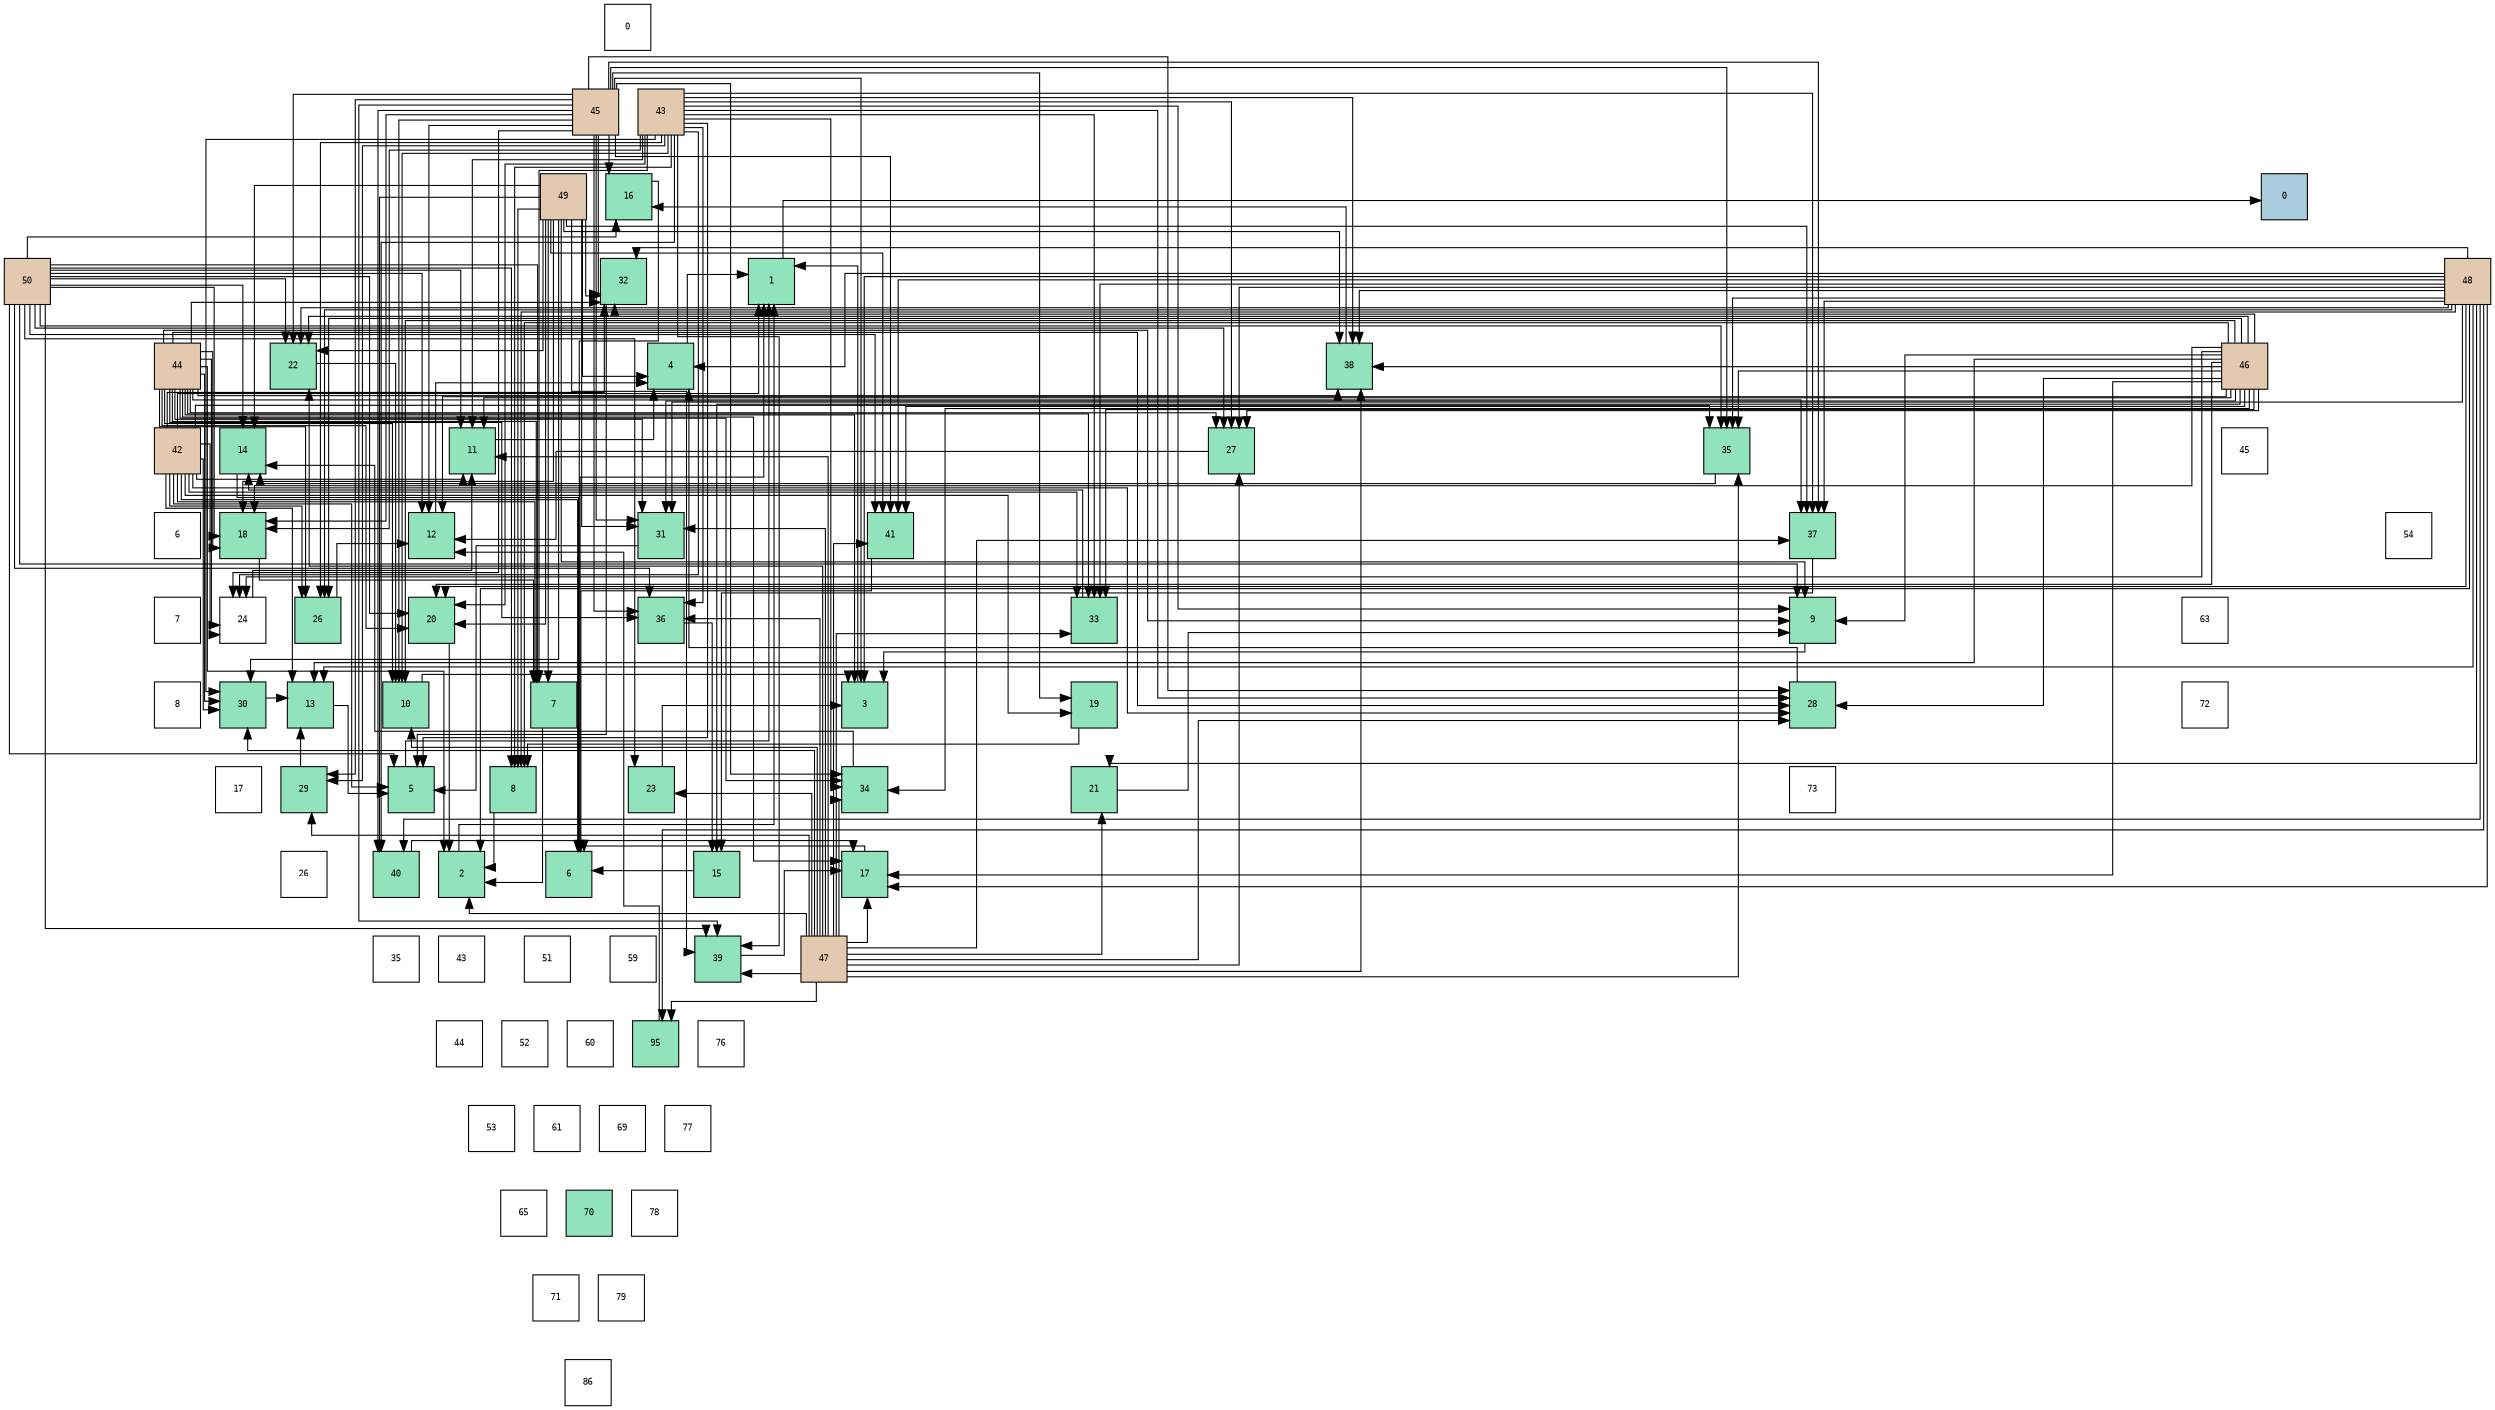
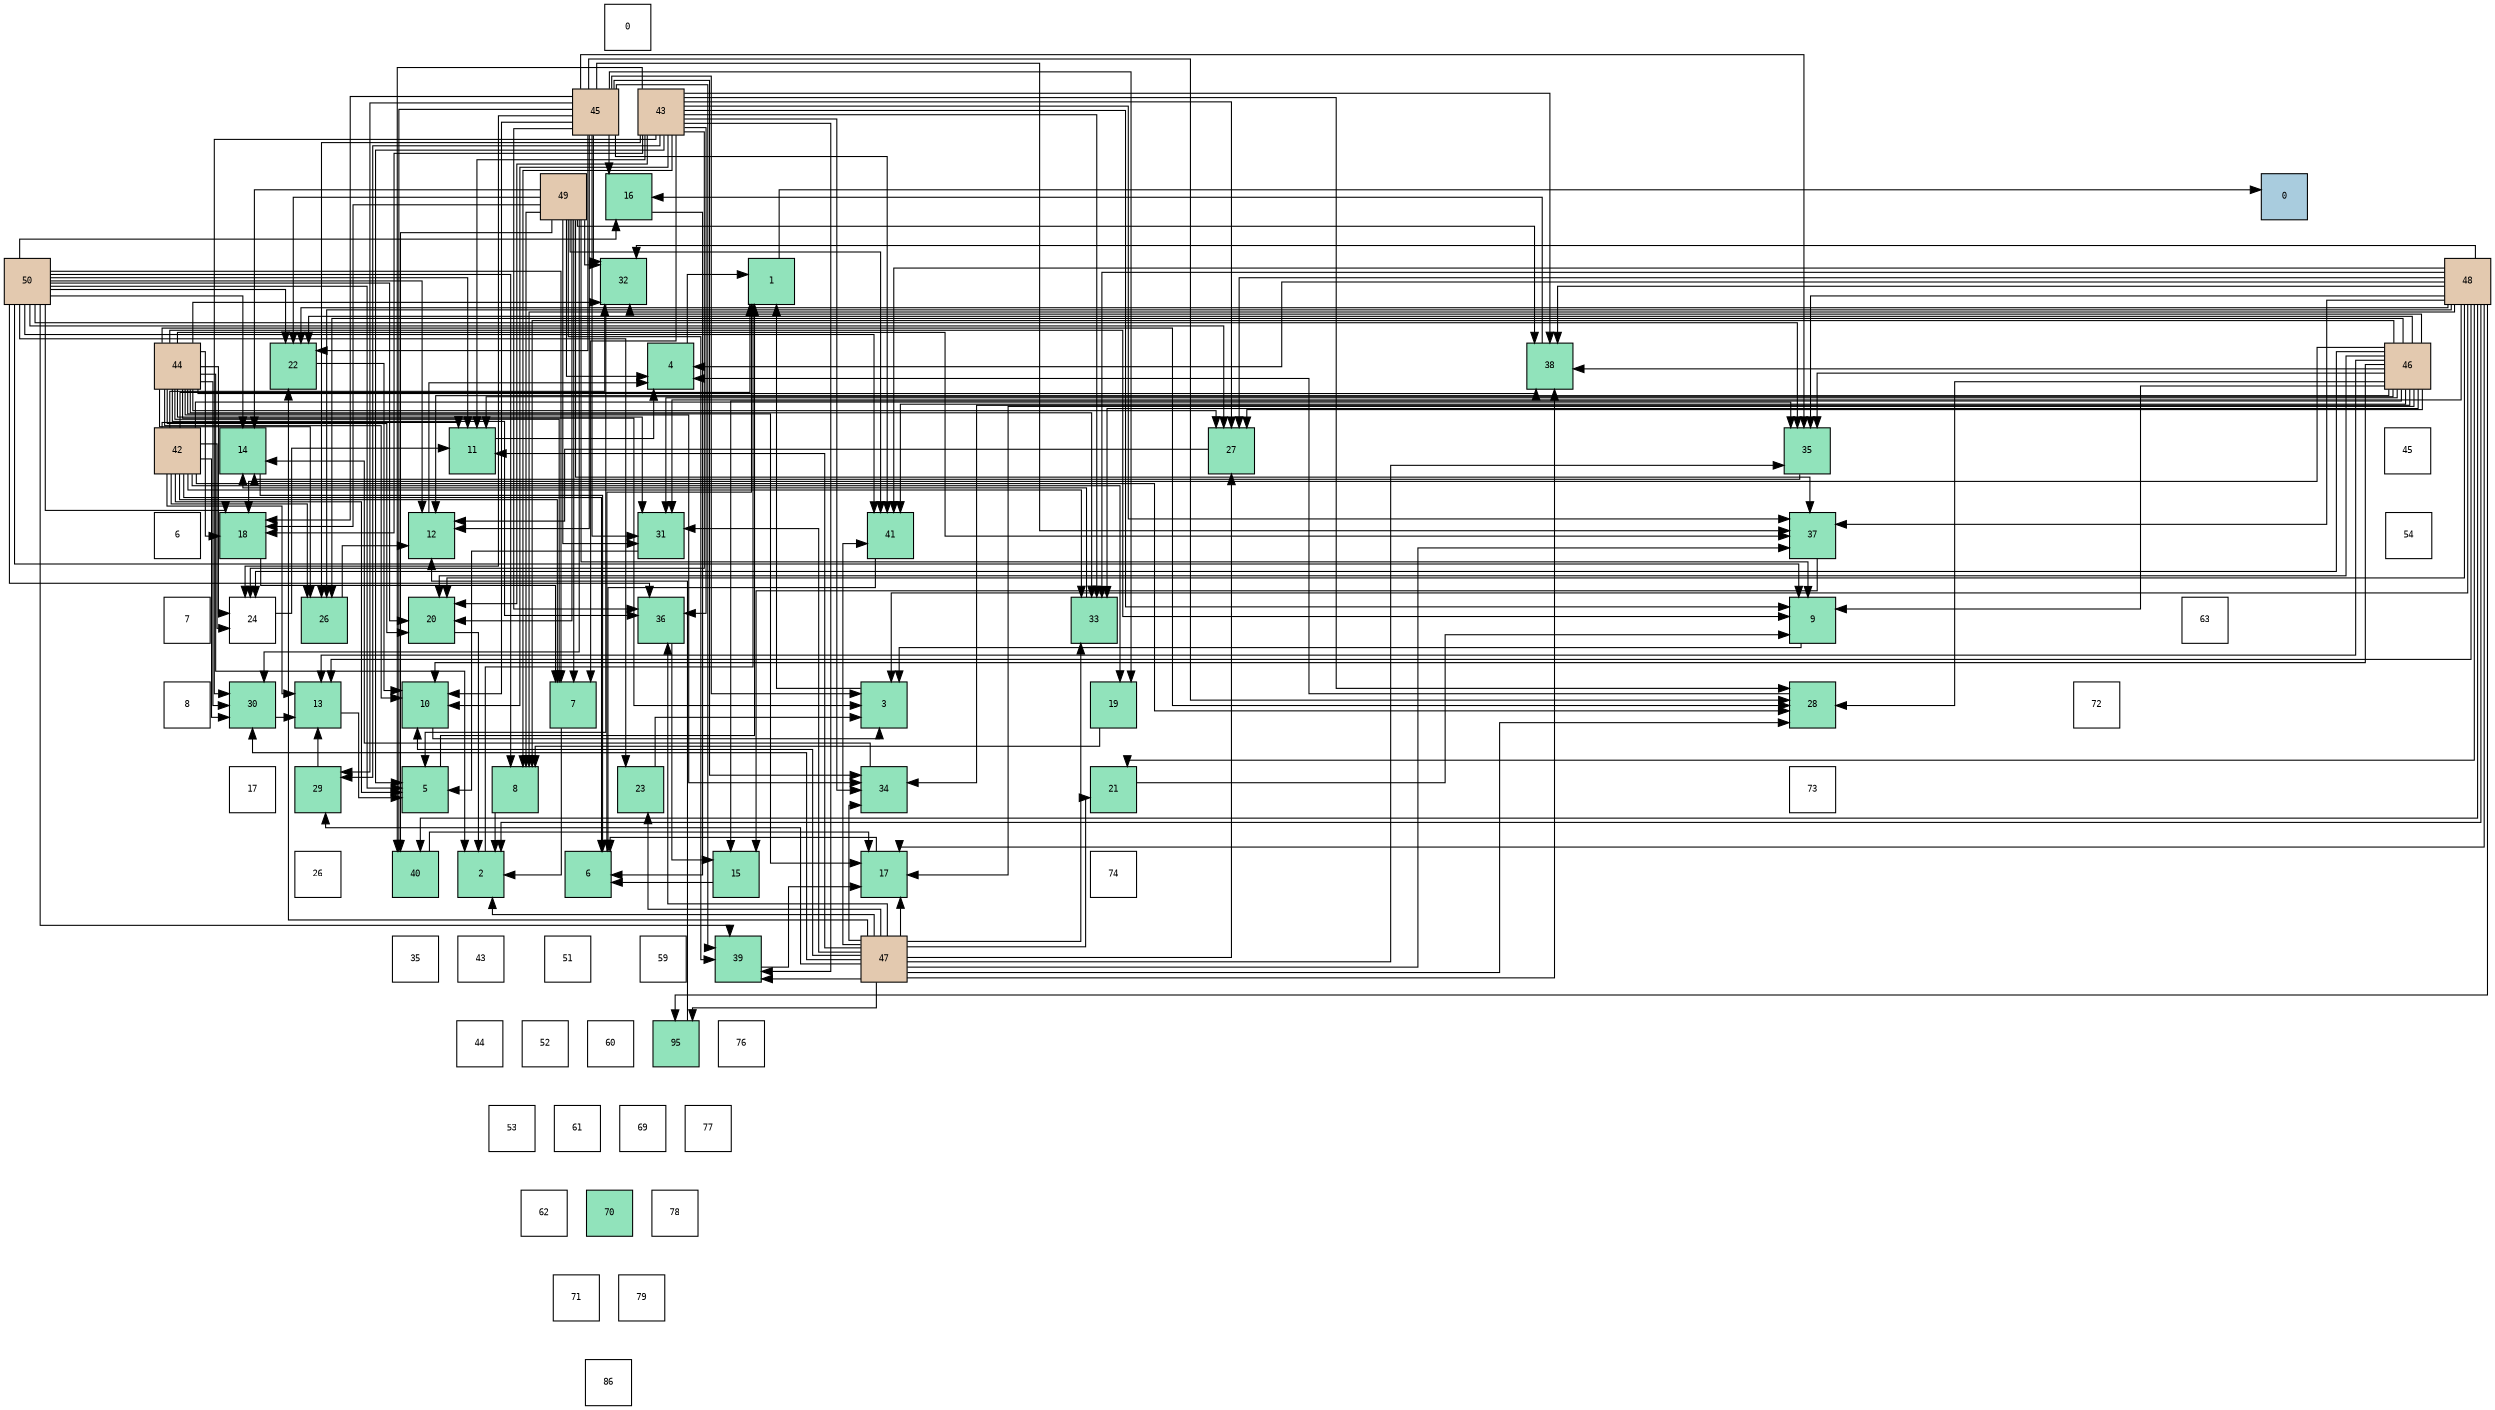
node "74": added
node "65": label "65" -> "62"
